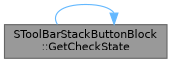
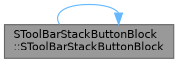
node "SToolBarStackButtonBlock ::GetCheckState": label "SToolBarStackButtonBlock ::GetCheckState" -> "SToolBarStackButtonBlock ::SToolBarStackButtonBlock"
